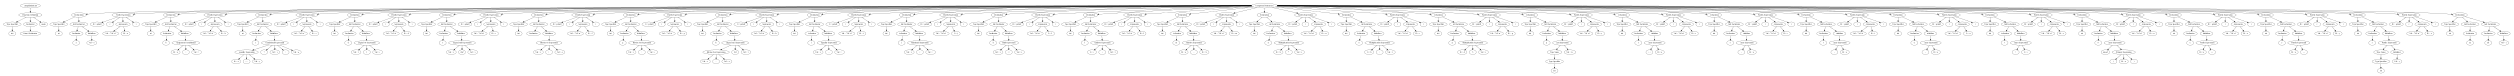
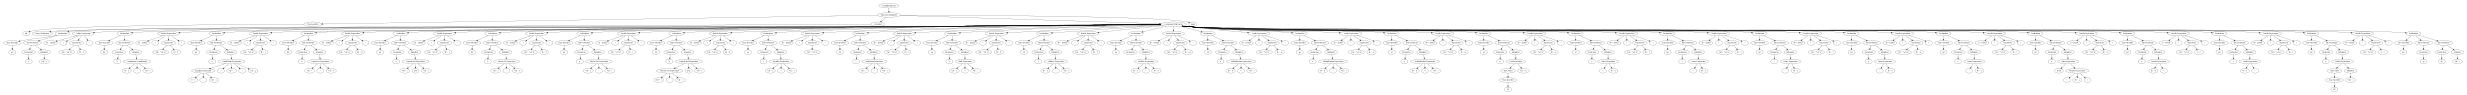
edge "Function Definition" -> "Compound Statement": added
node "ID = i": removed
node "m": removed
node "f": added
